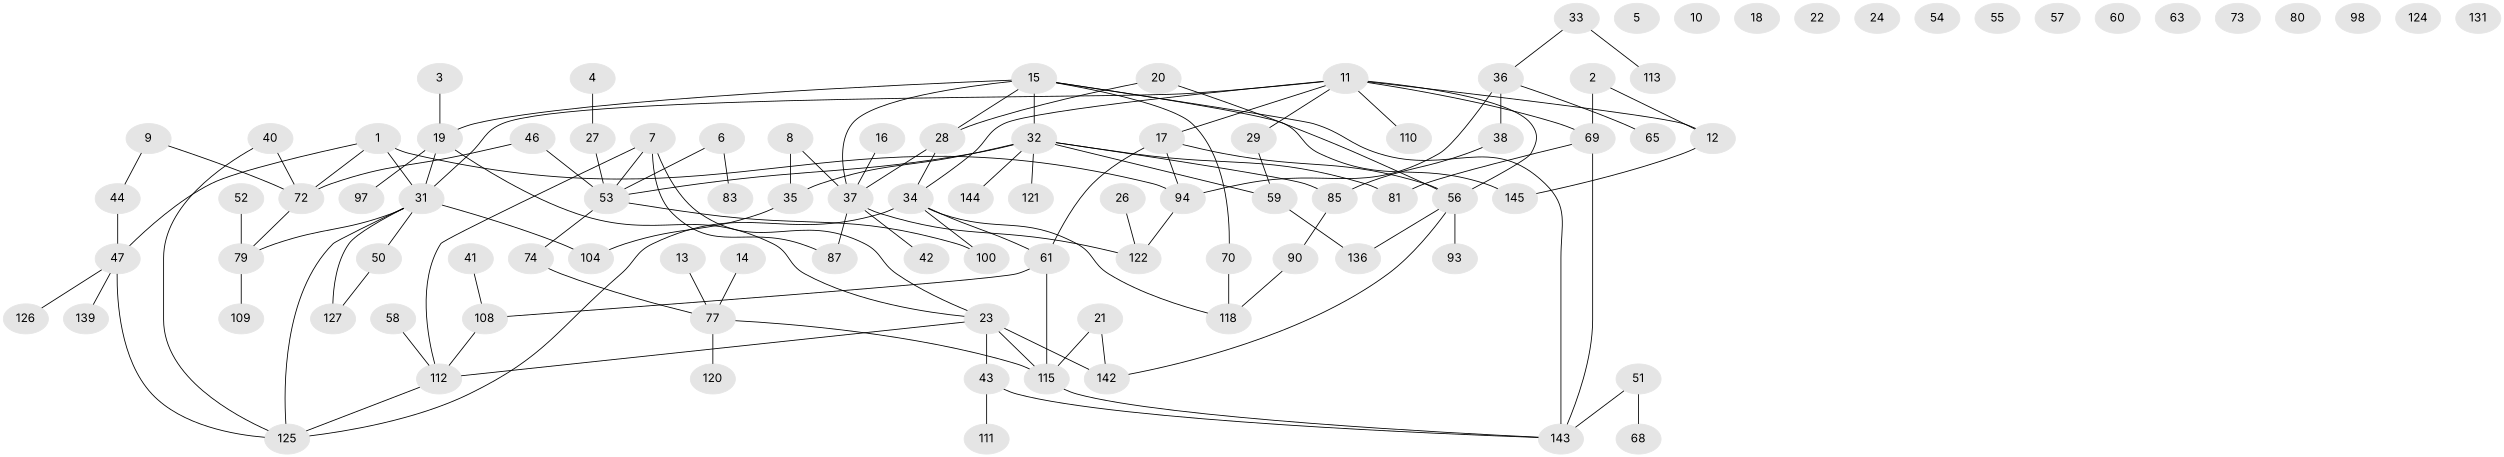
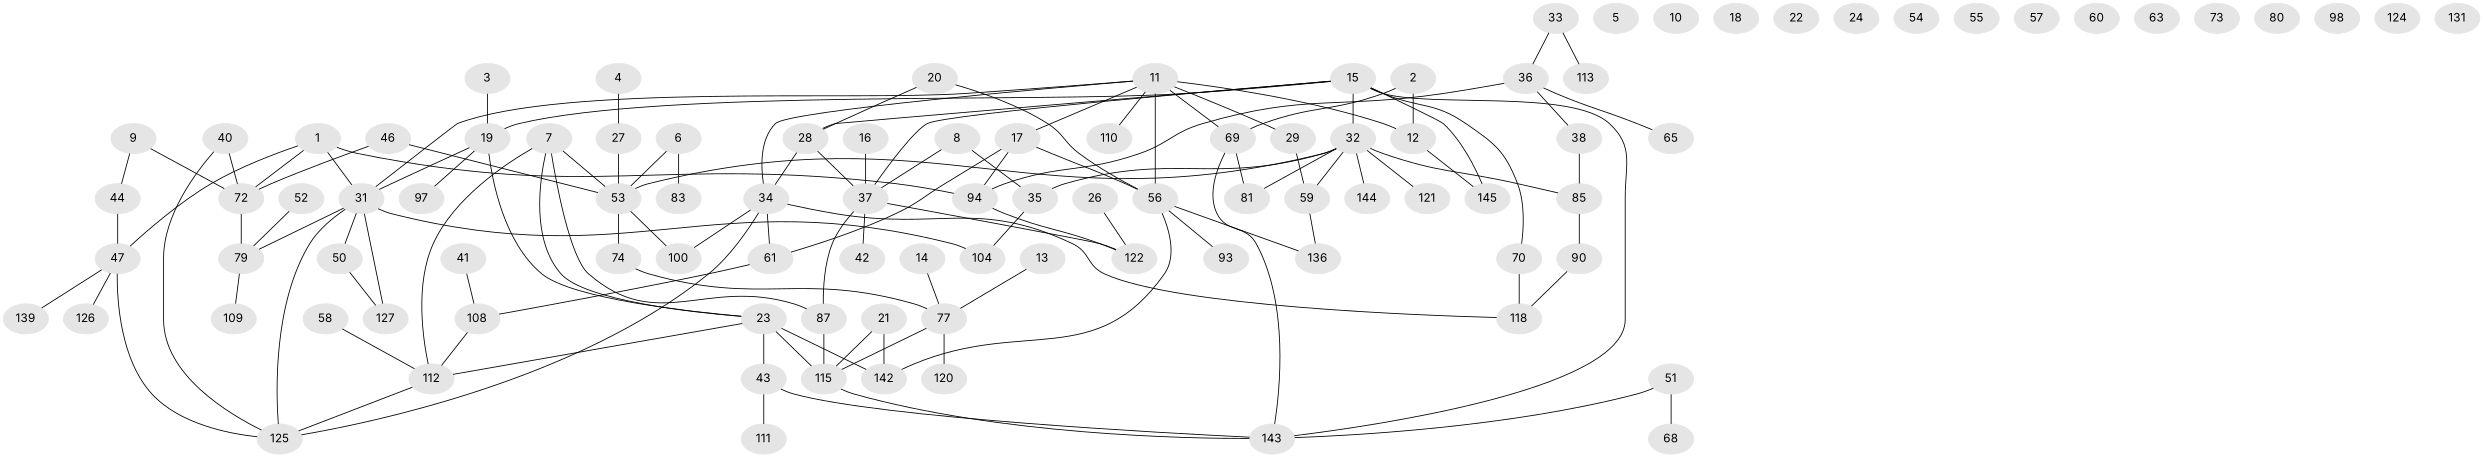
edge "61" -- "115": now "87" -- "115"
